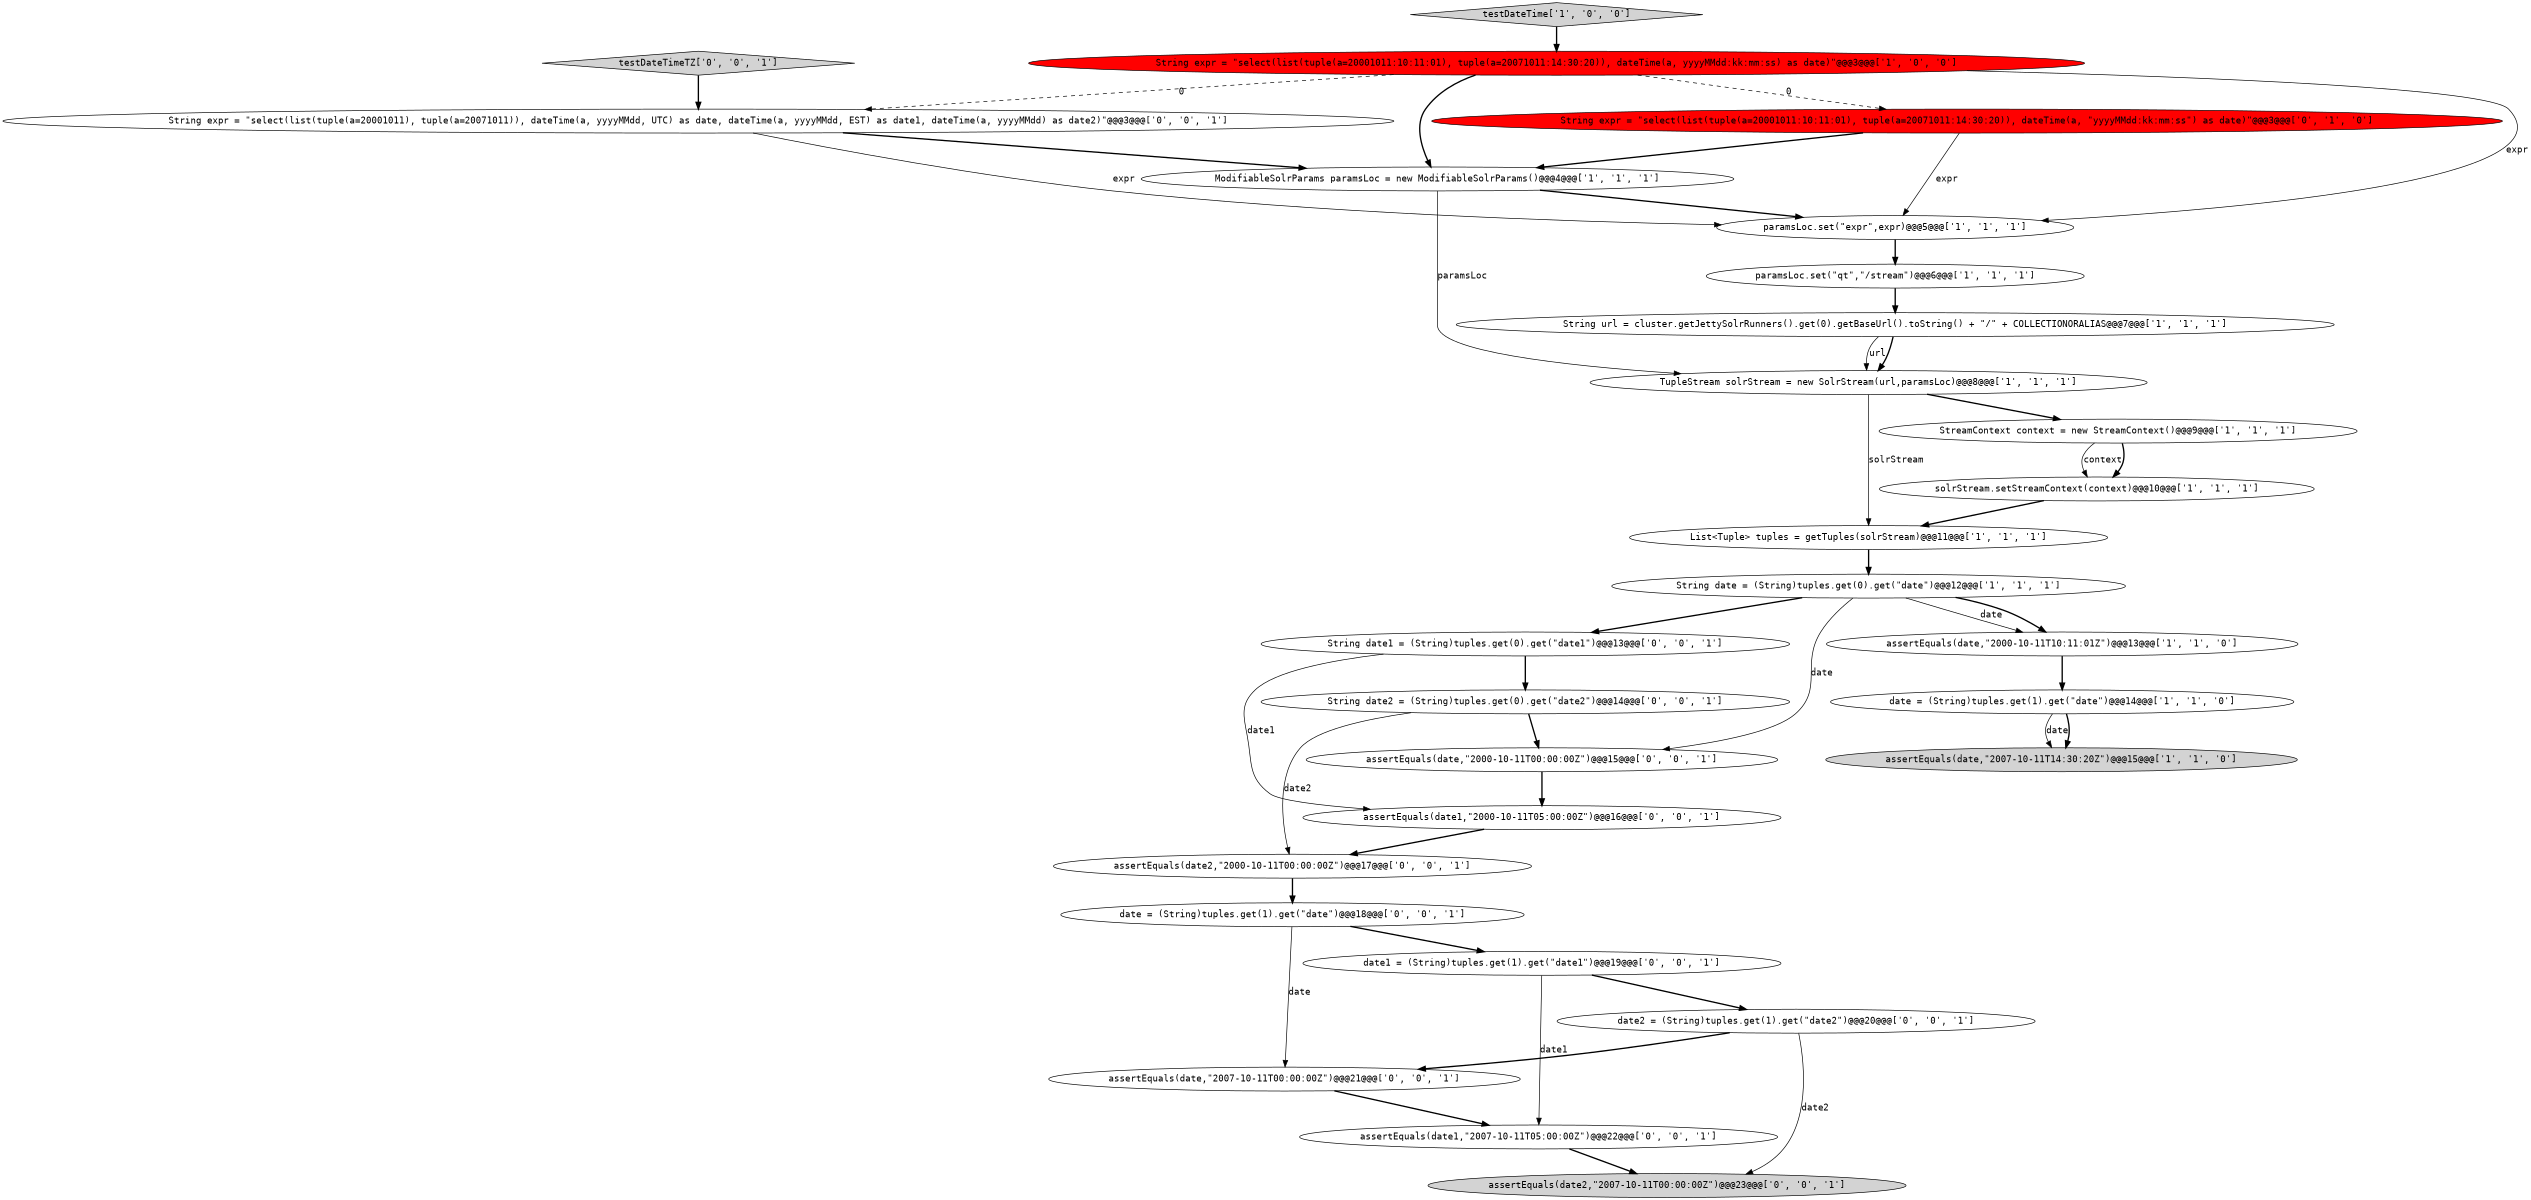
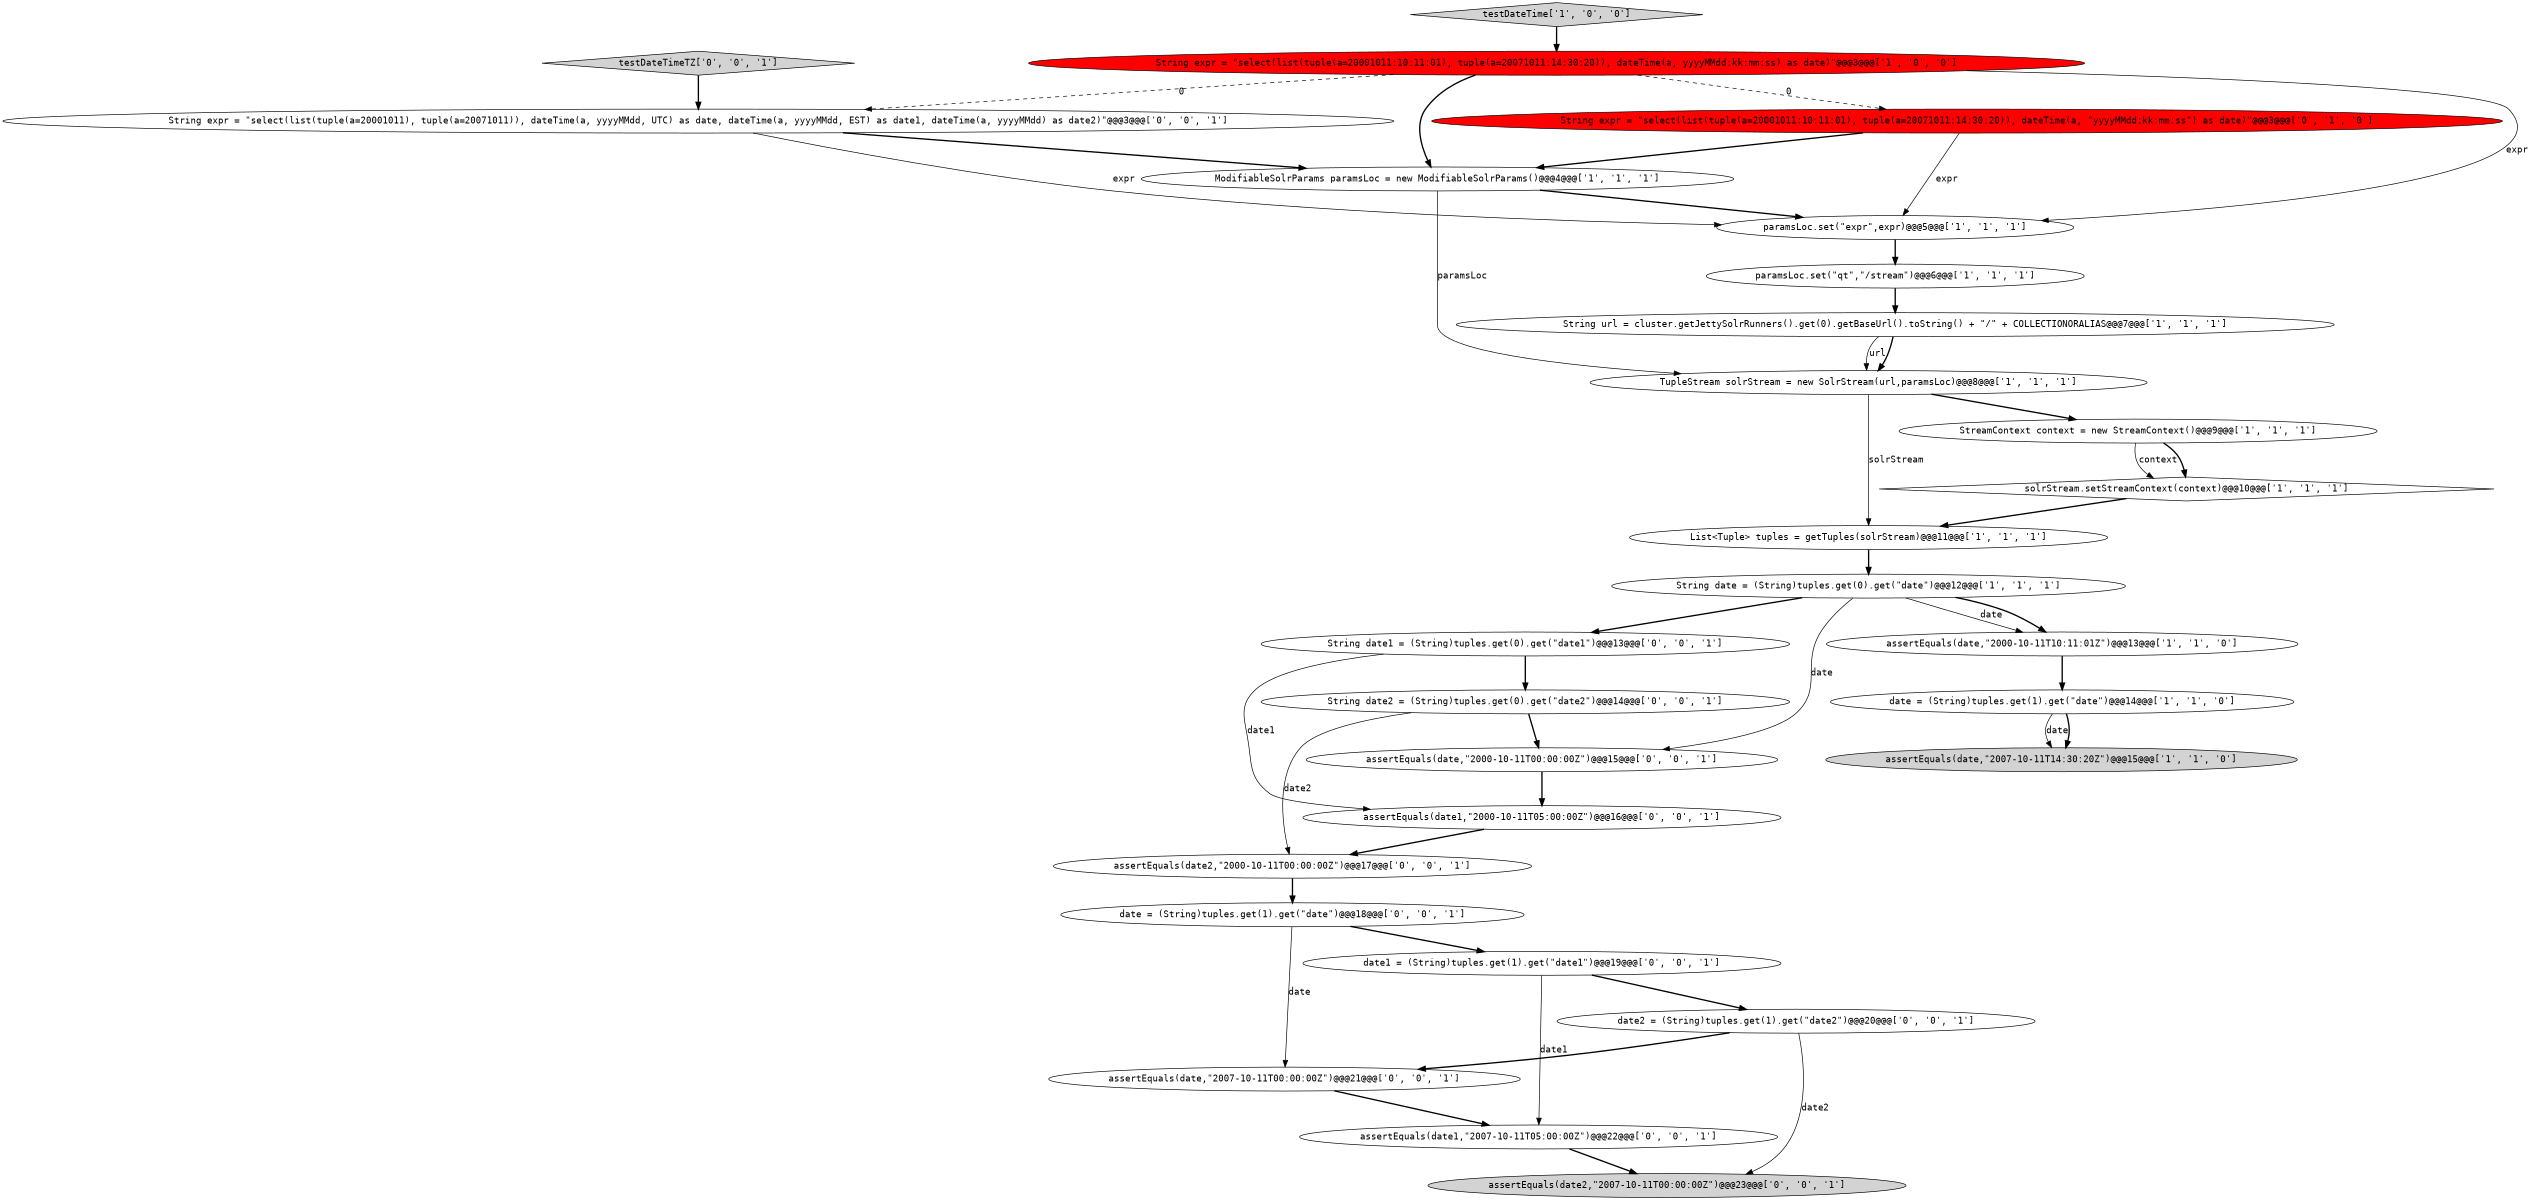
node "solrStream.setStreamContext(context)@@@10@@@['1', '1', '1']": shape ellipse -> diamond
